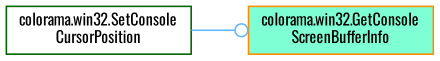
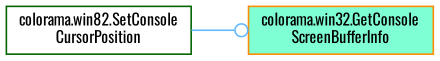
node "colorama.win32.SetConsole CursorPosition": label "colorama.win32.SetConsole CursorPosition" -> "colorama.win82.SetConsole CursorPosition"
